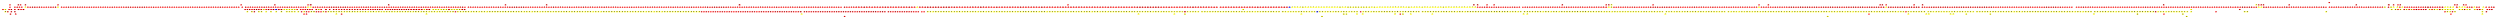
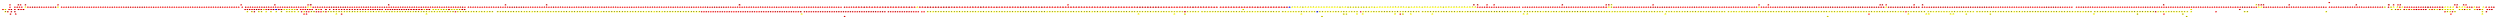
node "1899": removed
